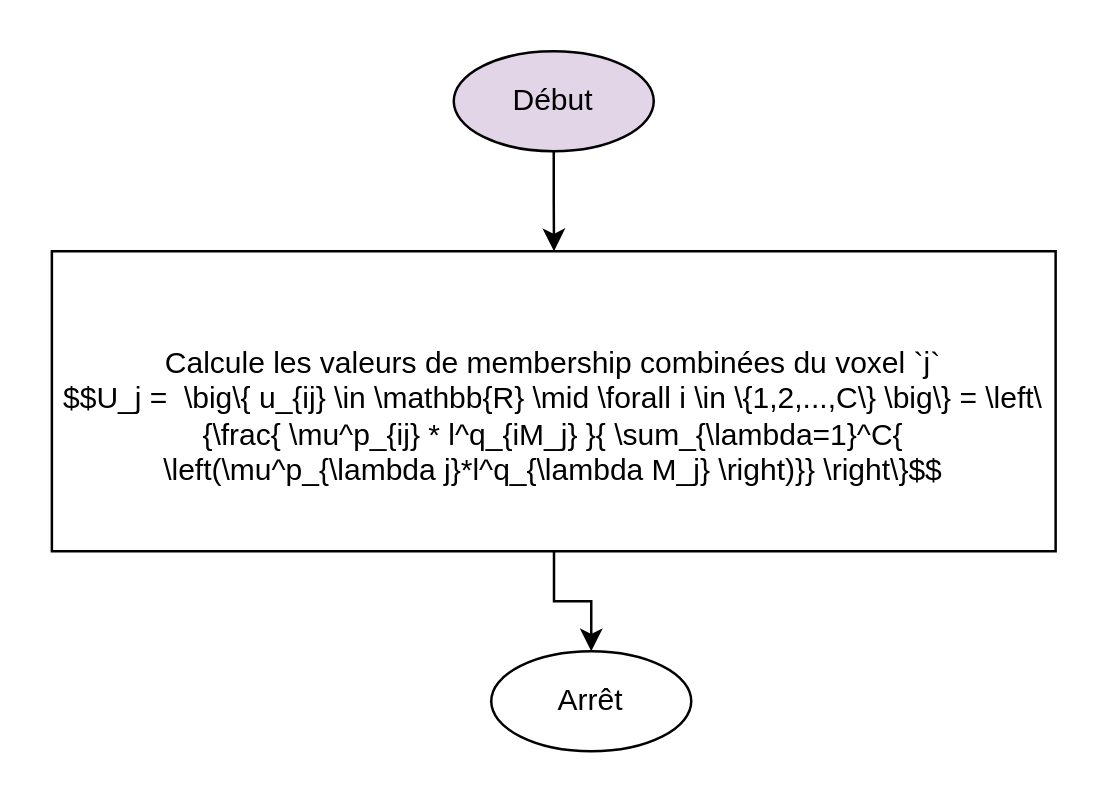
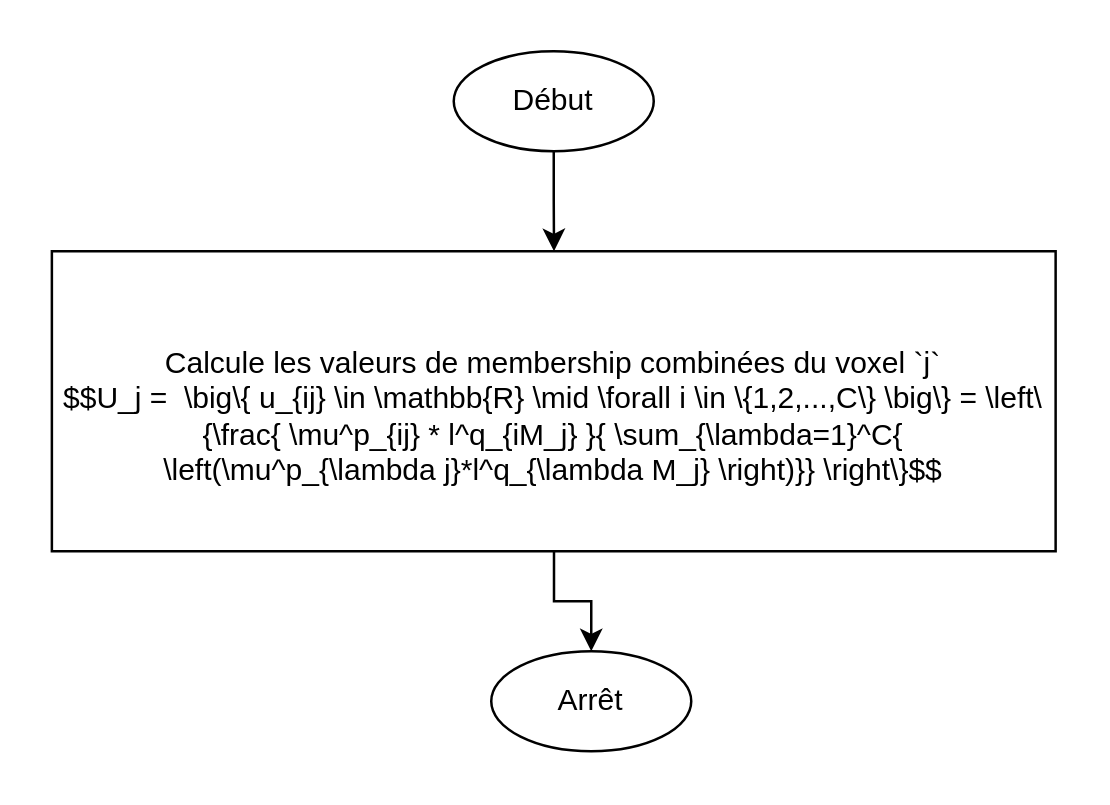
node "Début": fillcolor #e1d5e7 -> #ffffff
